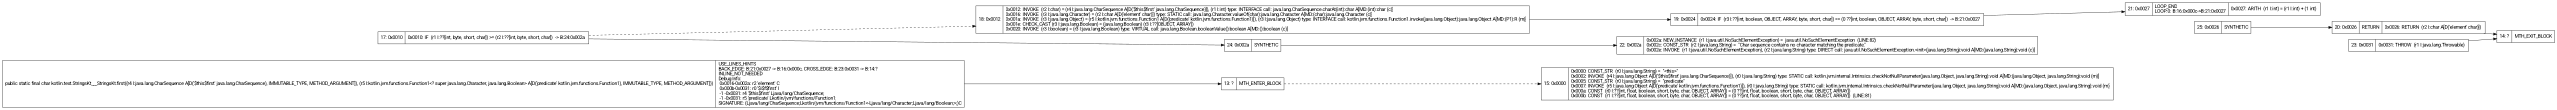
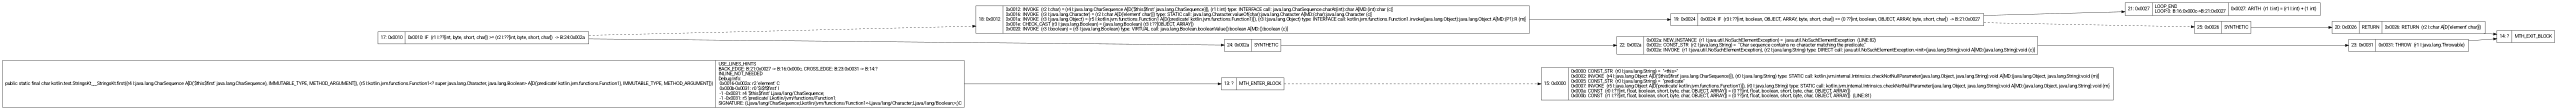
edge "19: 0x0024" -> "25: 0x0026": added
edge "22: 0x002a" -> "23: 0x0031": added
